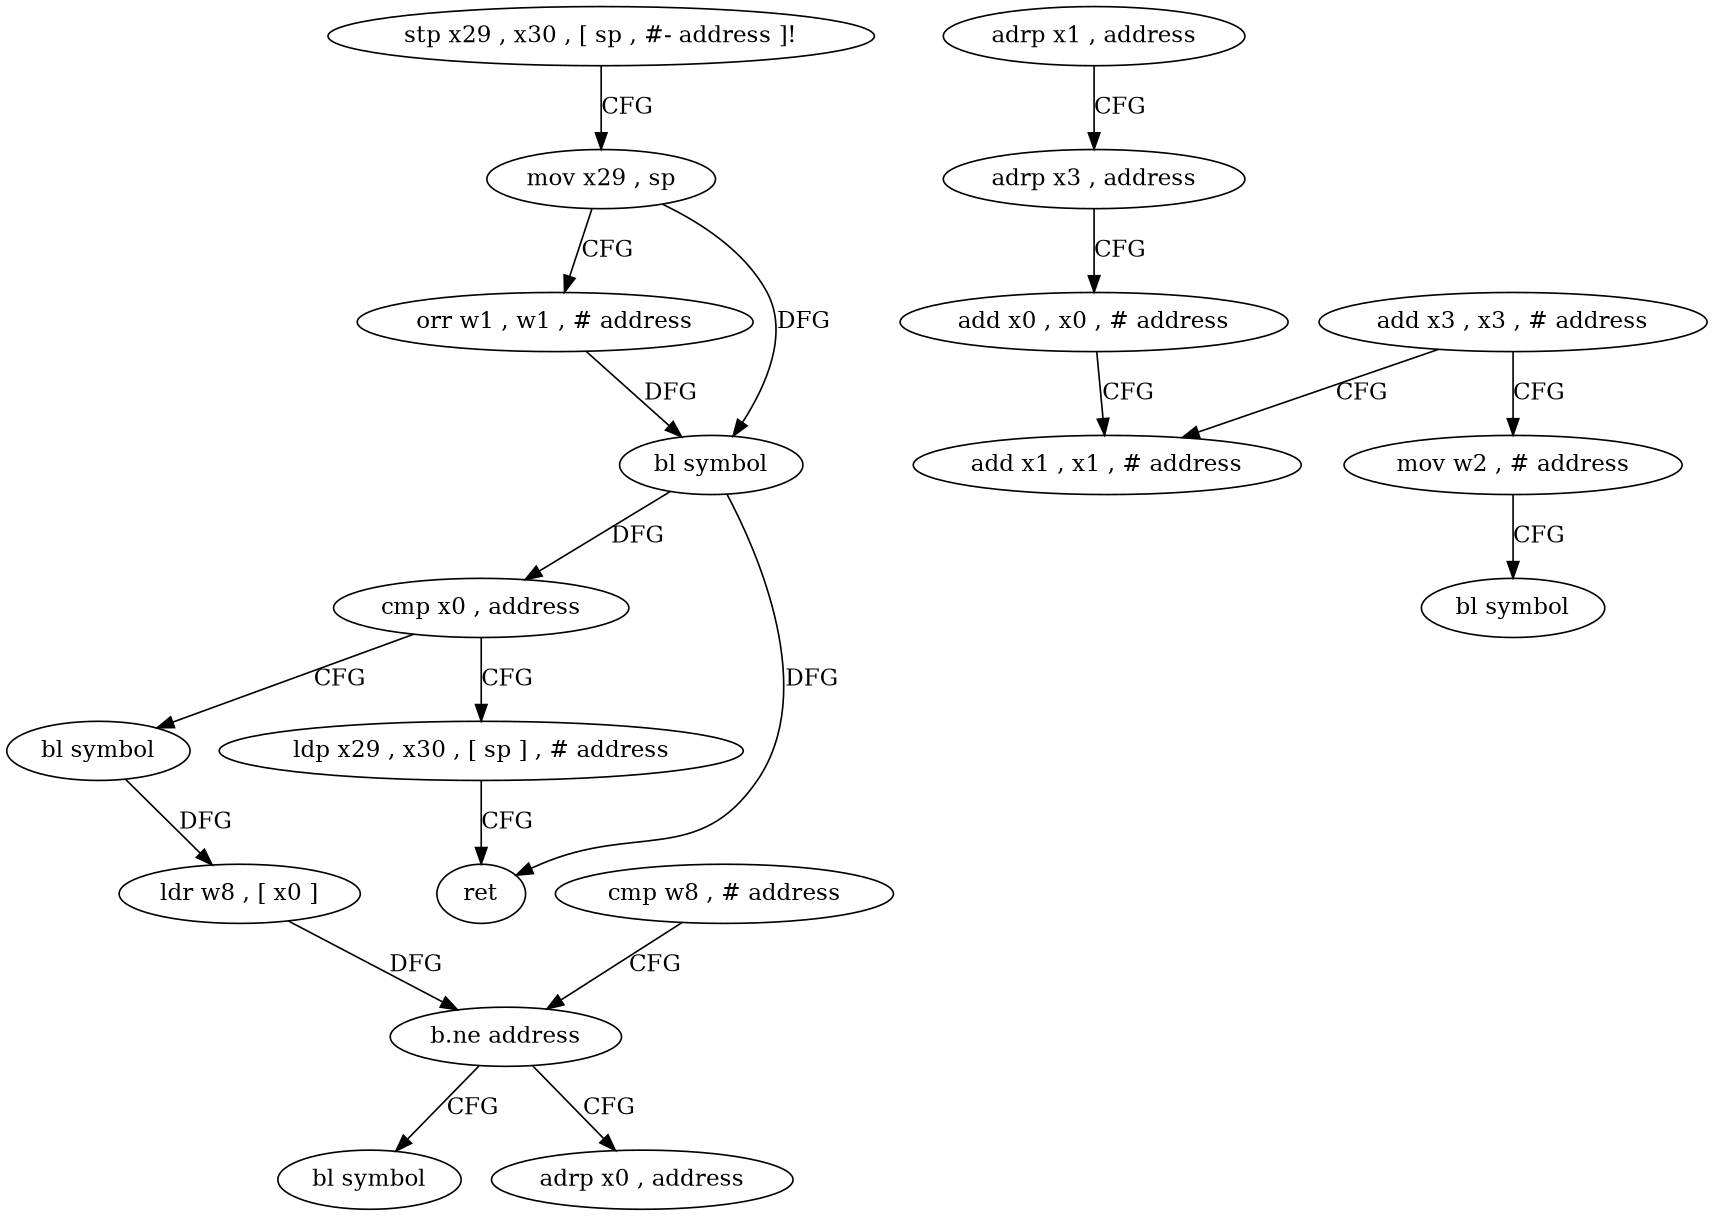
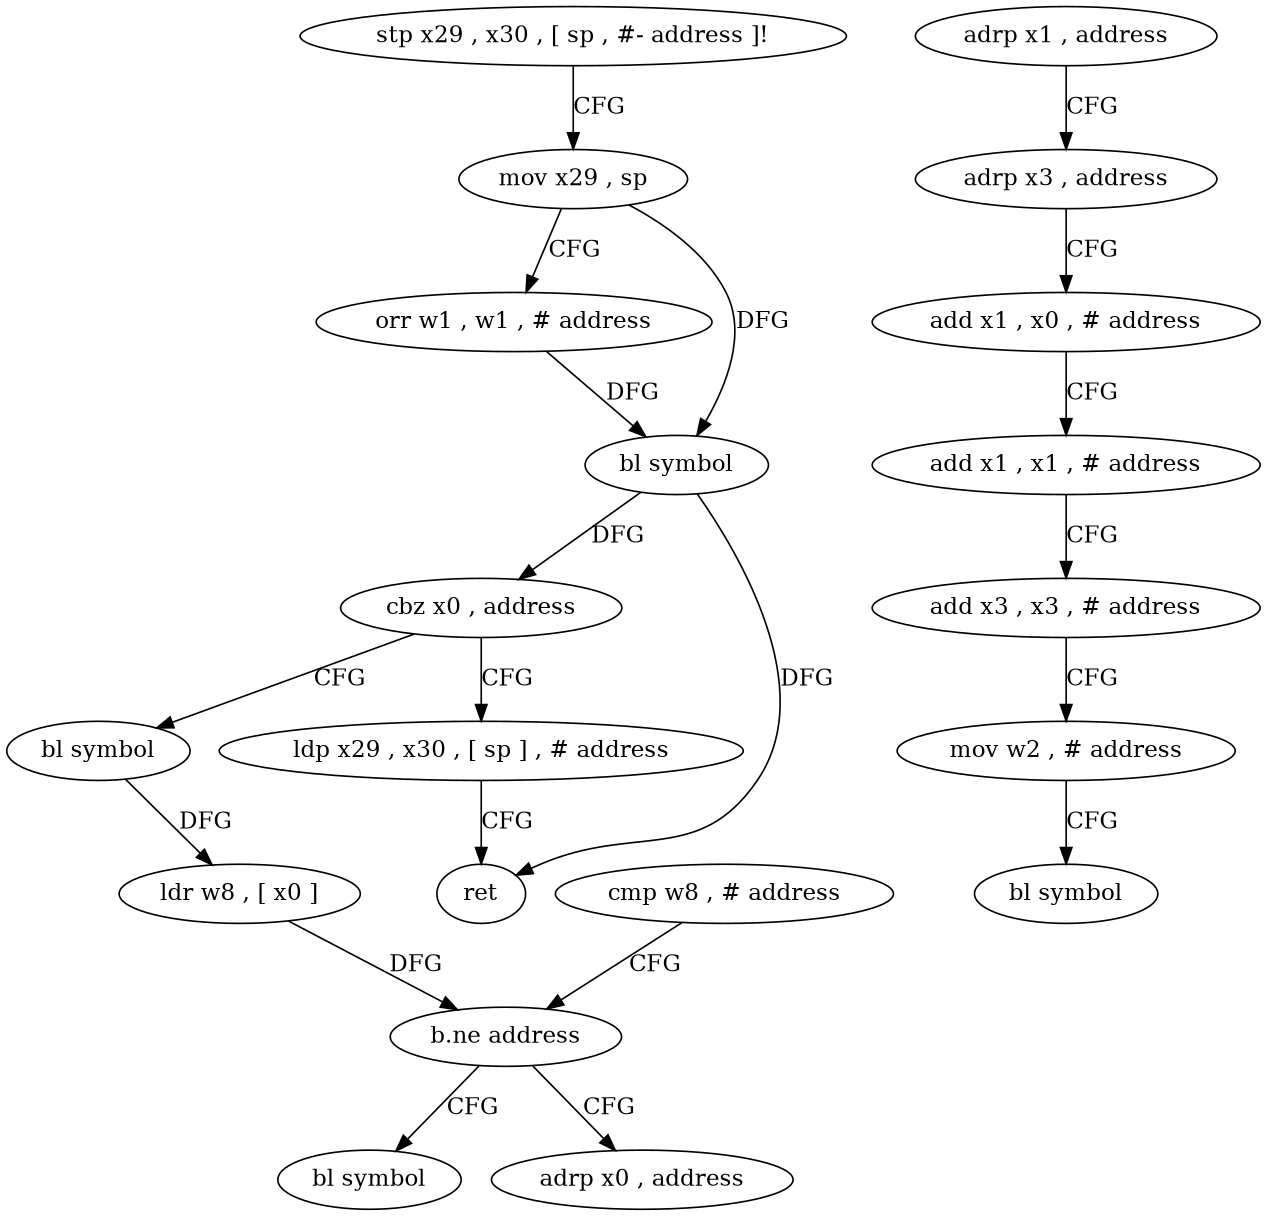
node "add x0 , x0 , # address": label "add x0 , x0 , # address" -> "add x1 , x0 , # address"
edge "add x3 , x3 , # address" -> "add x1 , x1 , # address": reversed
node "cmp x0 , address": label "cmp x0 , address" -> "cbz x0 , address"
